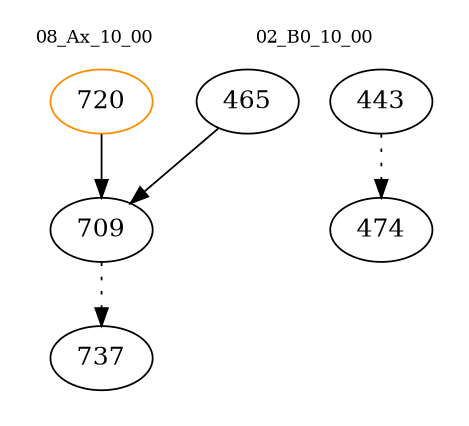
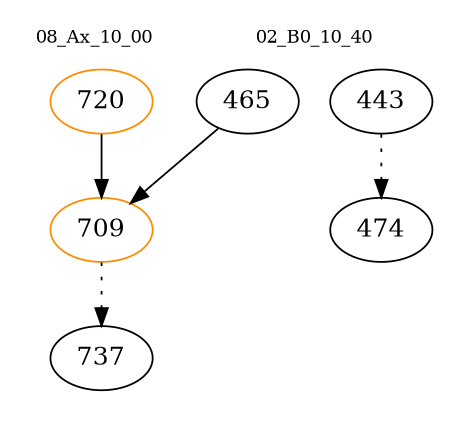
cluster "02_B0_10_00": label "02_B0_10_00" -> "02_B0_10_40"
node "709": color black -> darkorange
